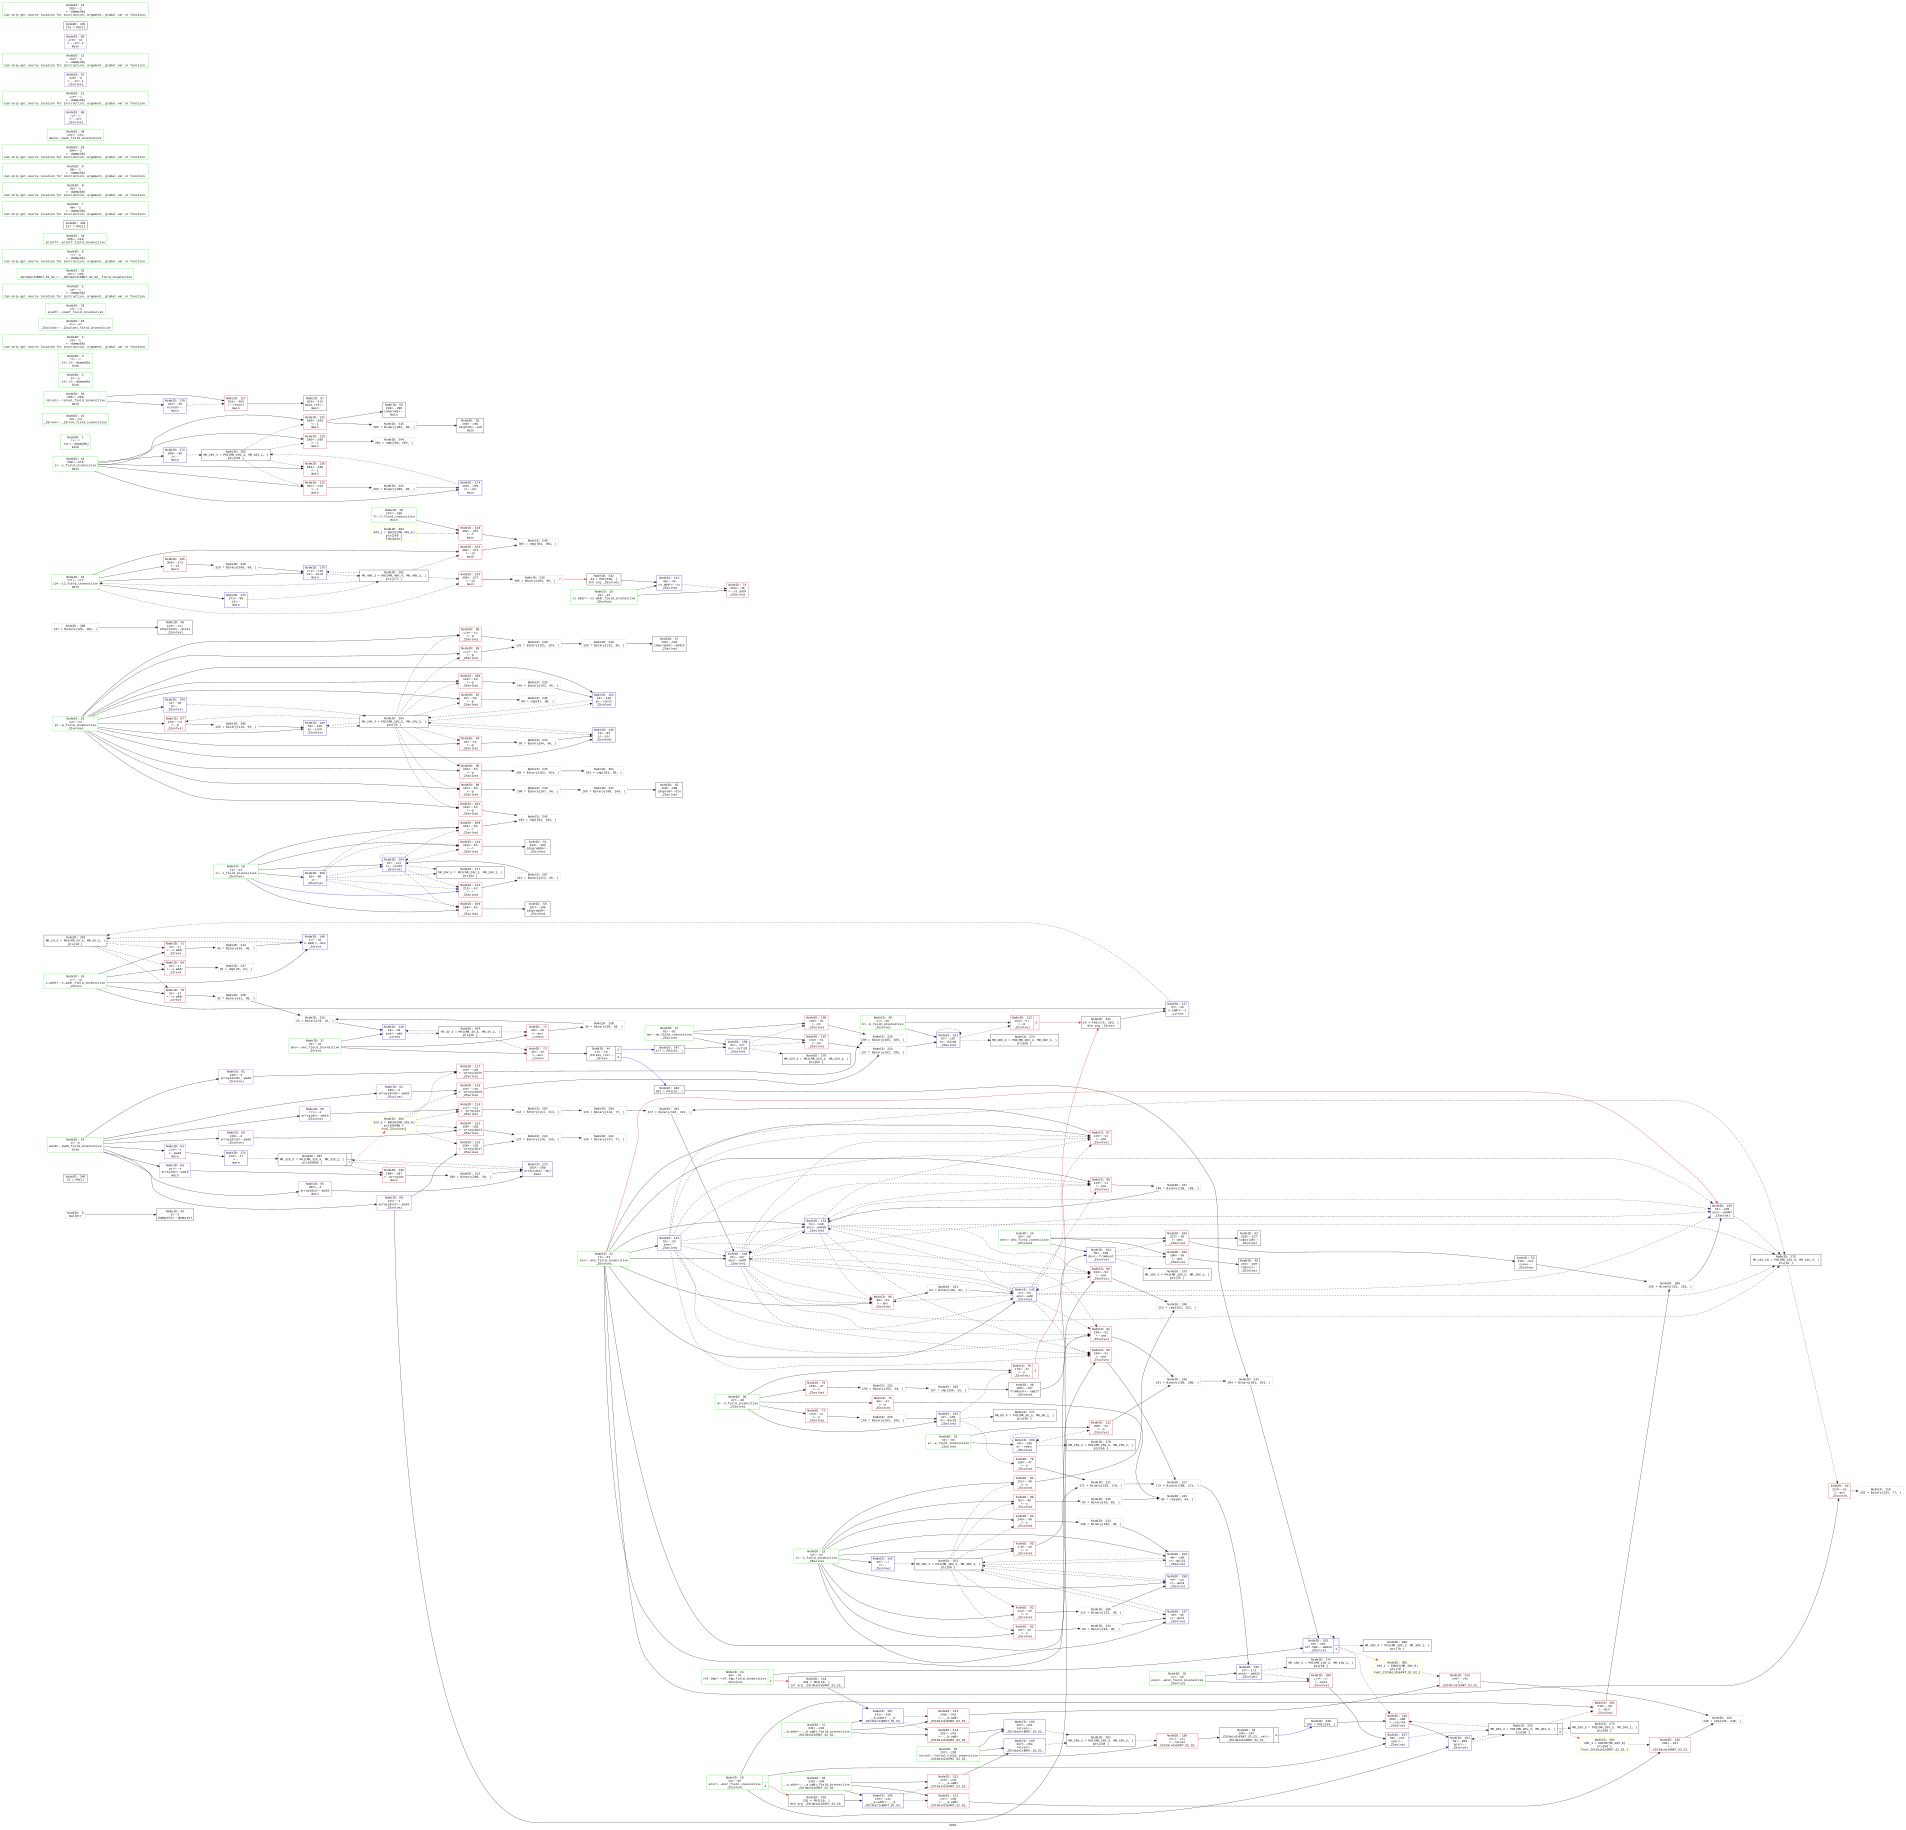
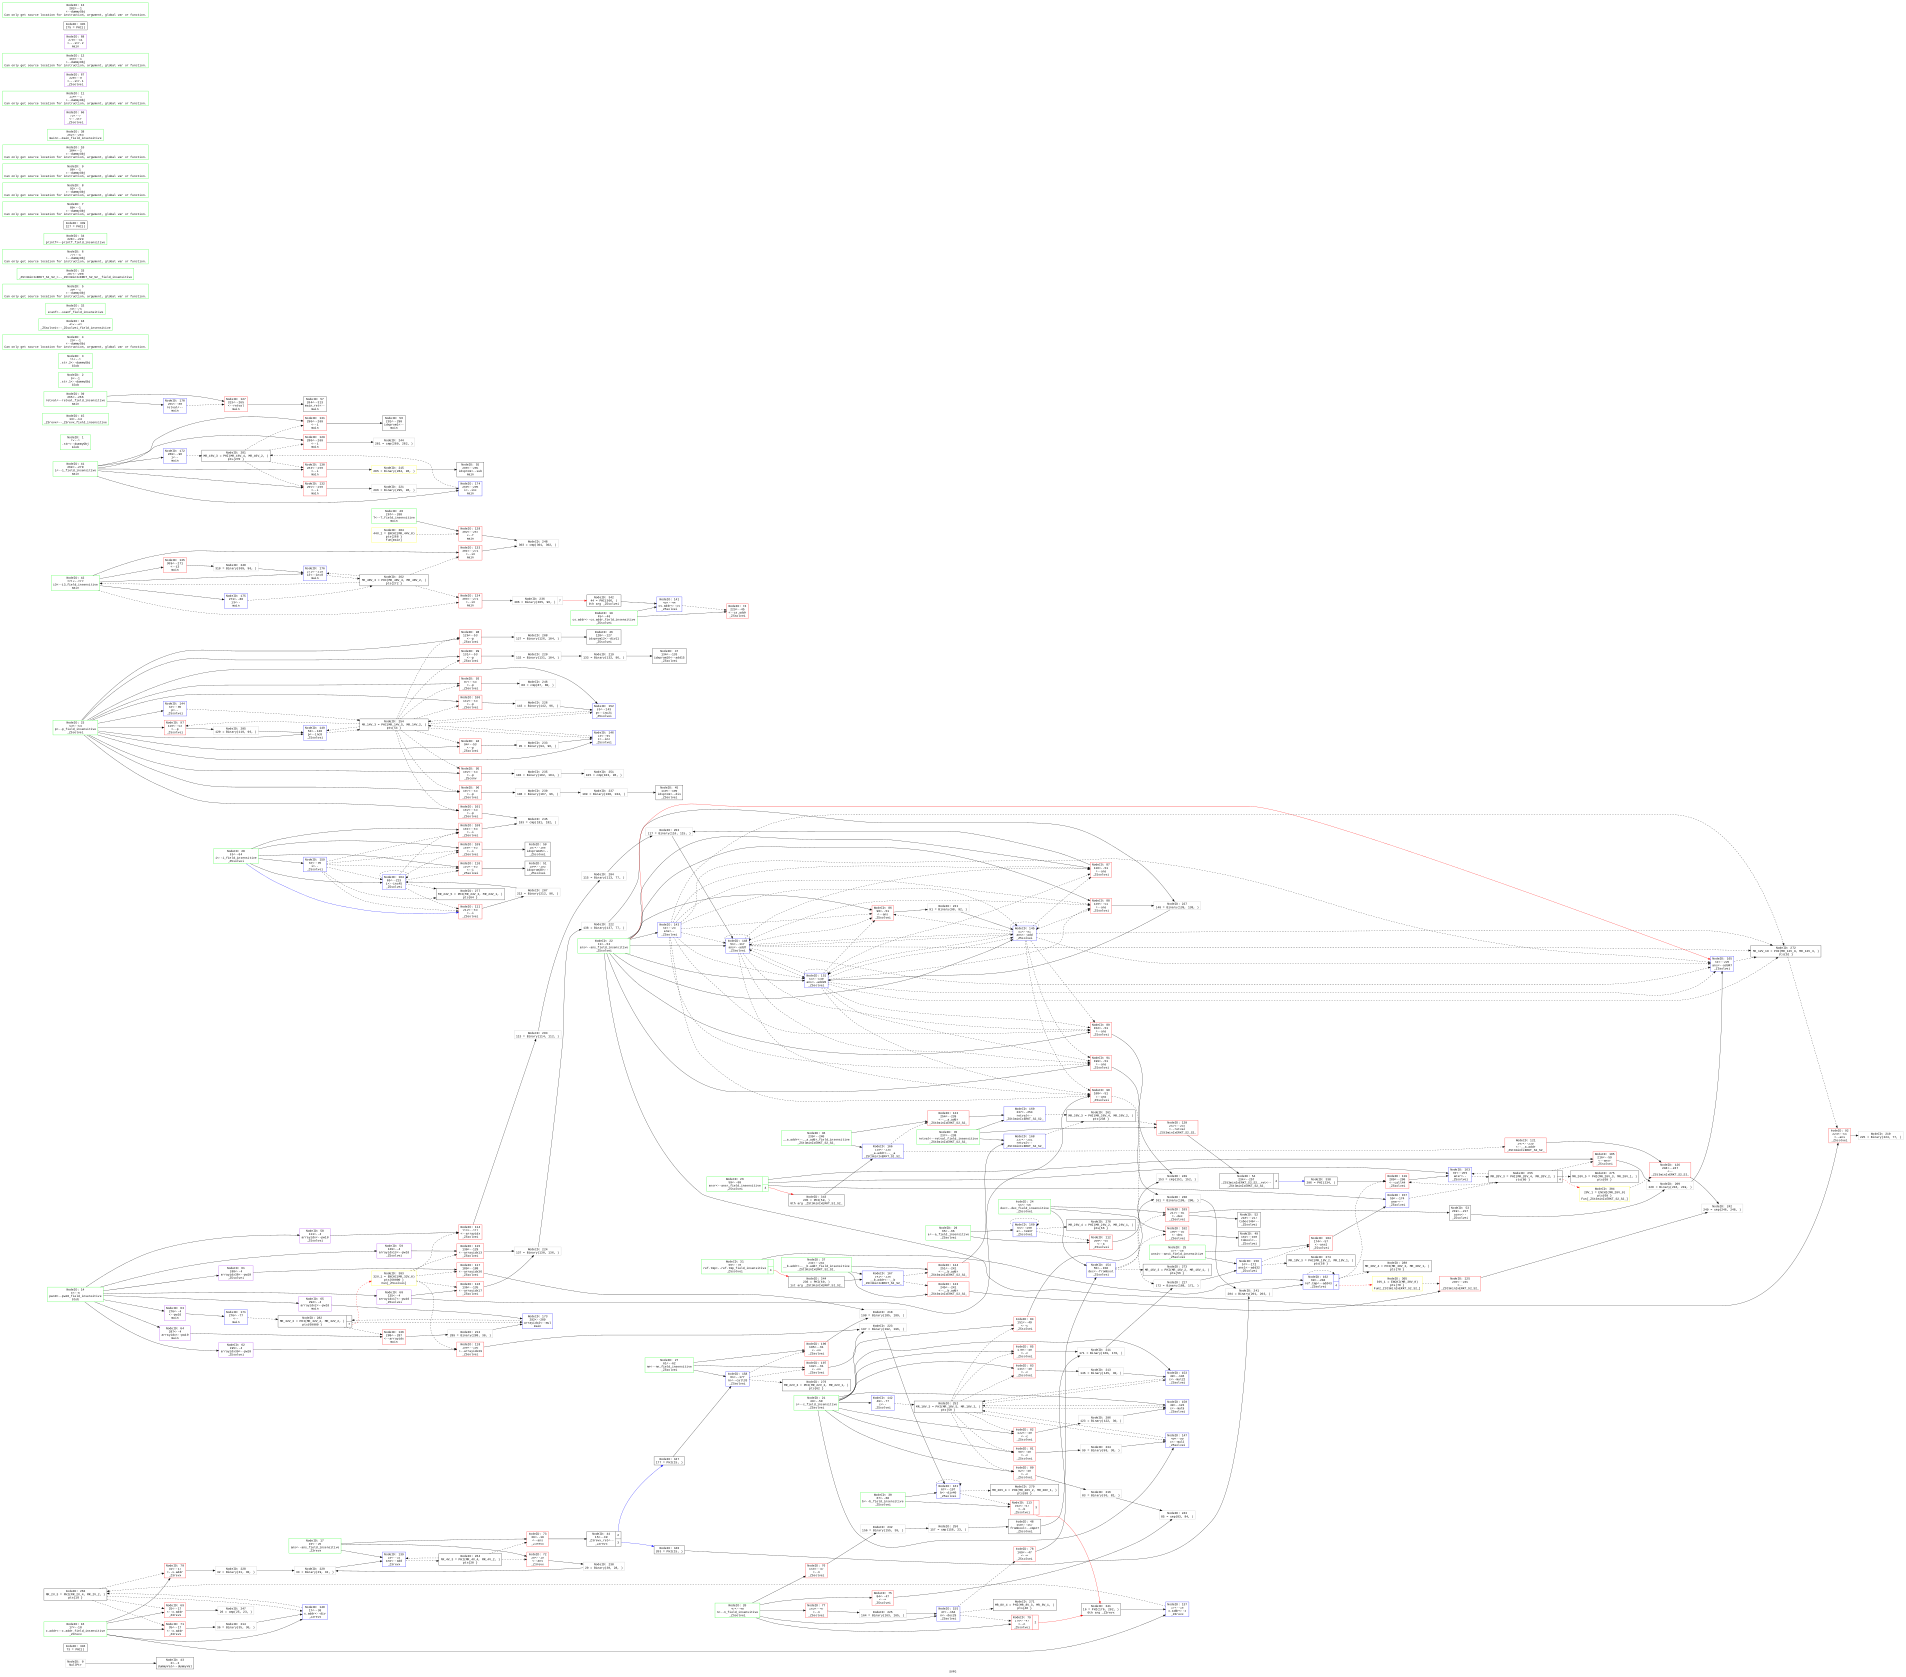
edge "NodeID: 131" -> "NodeID: 215": now "NodeID: 130" -> "NodeID: 215"
node "NodeID: 215": color grey -> yellow
edge "NodeID: 98" -> "NodeID: 220": now "NodeID: 98" -> "NodeID: 208"
node "NodeID: 95": text "_Z5solvei" -> "_Z5conv"
edge "NodeID: 222" -> "NodeID: 227": added
edge "NodeID: 151" -> "NodeID: 145": added
edge "NodeID: 90" -> "NodeID: 217": style solid -> dashed
edge "NodeID: 36" -> "NodeID: 121": removed
